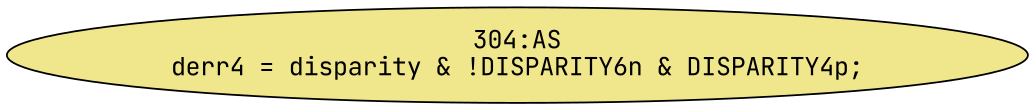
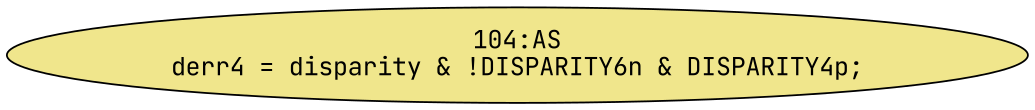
node "304:AS derr4 = disparity & !DISPARITY6n & DISPARITY4p;": label "304:AS derr4 = disparity & !DISPARITY6n & DISPARITY4p;" -> "104:AS derr4 = disparity & !DISPARITY6n & DISPARITY4p;"
